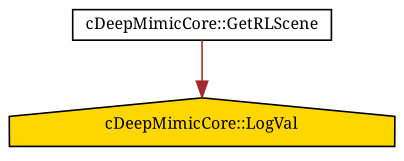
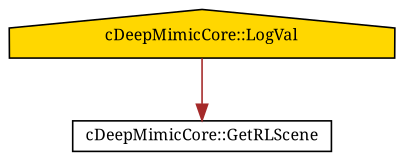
edge "cDeepMimicCore::GetRLScene" -> "cDeepMimicCore::LogVal": reversed
